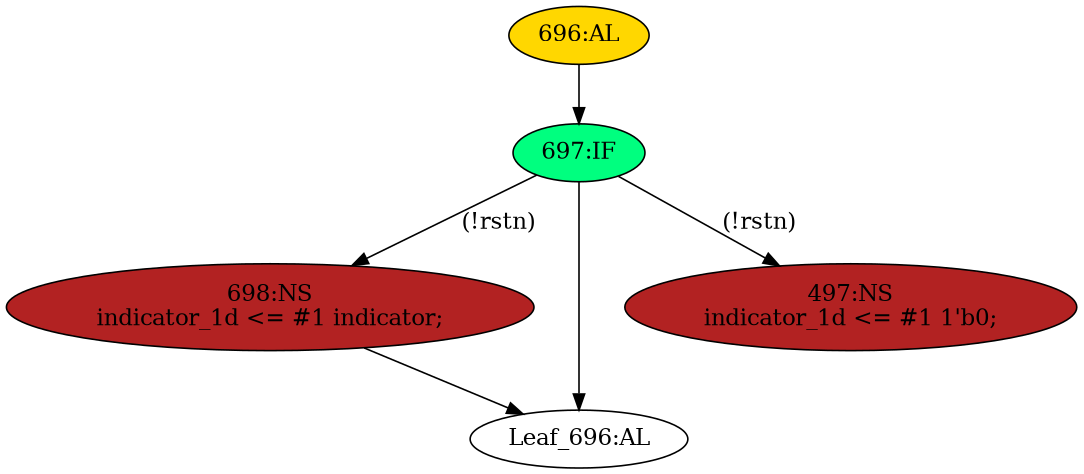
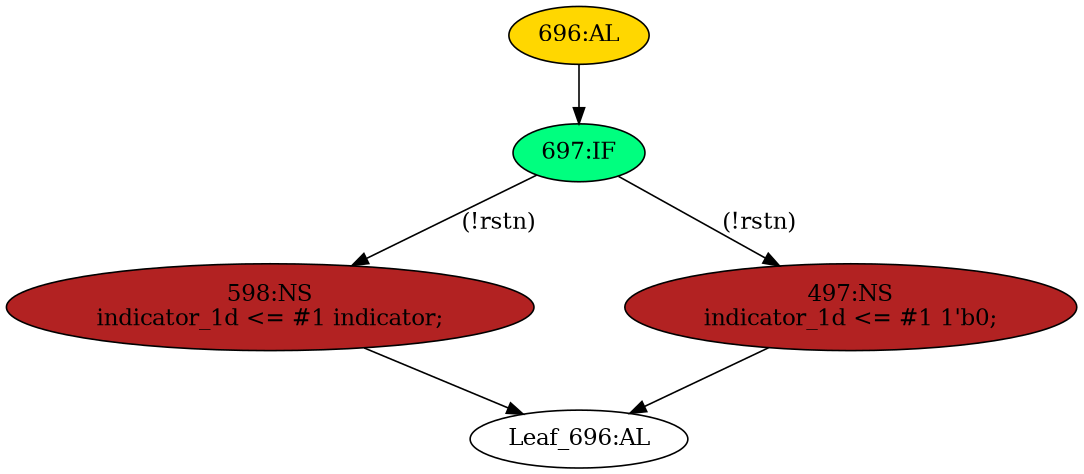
edge "697:IF" -> "Leaf_696:AL": now "497:NS indicator_1d <= #1 1'b0;" -> "Leaf_696:AL"
node "698:NS indicator_1d <= #1 indicator;": label "698:NS indicator_1d <= #1 indicator;" -> "598:NS indicator_1d <= #1 indicator;"
